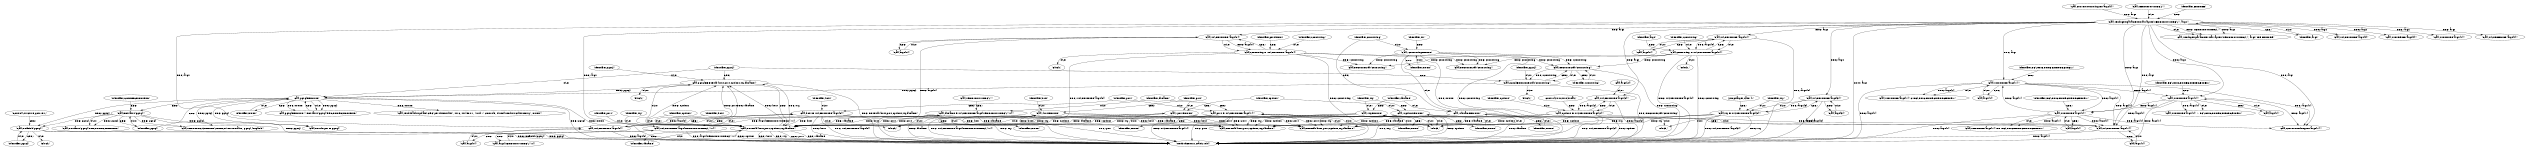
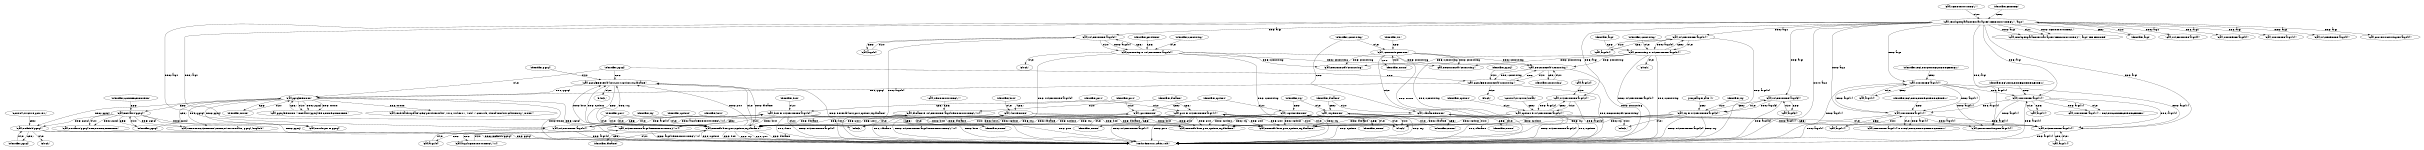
edge "(Call,convert_to_string_ex(args[i]))" -> "(Call,zend_get_parameters_array_ex(ZEND_NUM_ARGS(), args))": reversed
node "(Call,Z_LVAL_PP(args[1]) & PGSQL_CONNECT_FORCE_NEW)": removed
edge "(Call,*host=NULL)" -> "(MethodReturn,static void)": label "DDG: tty" -> "DDG: host"
